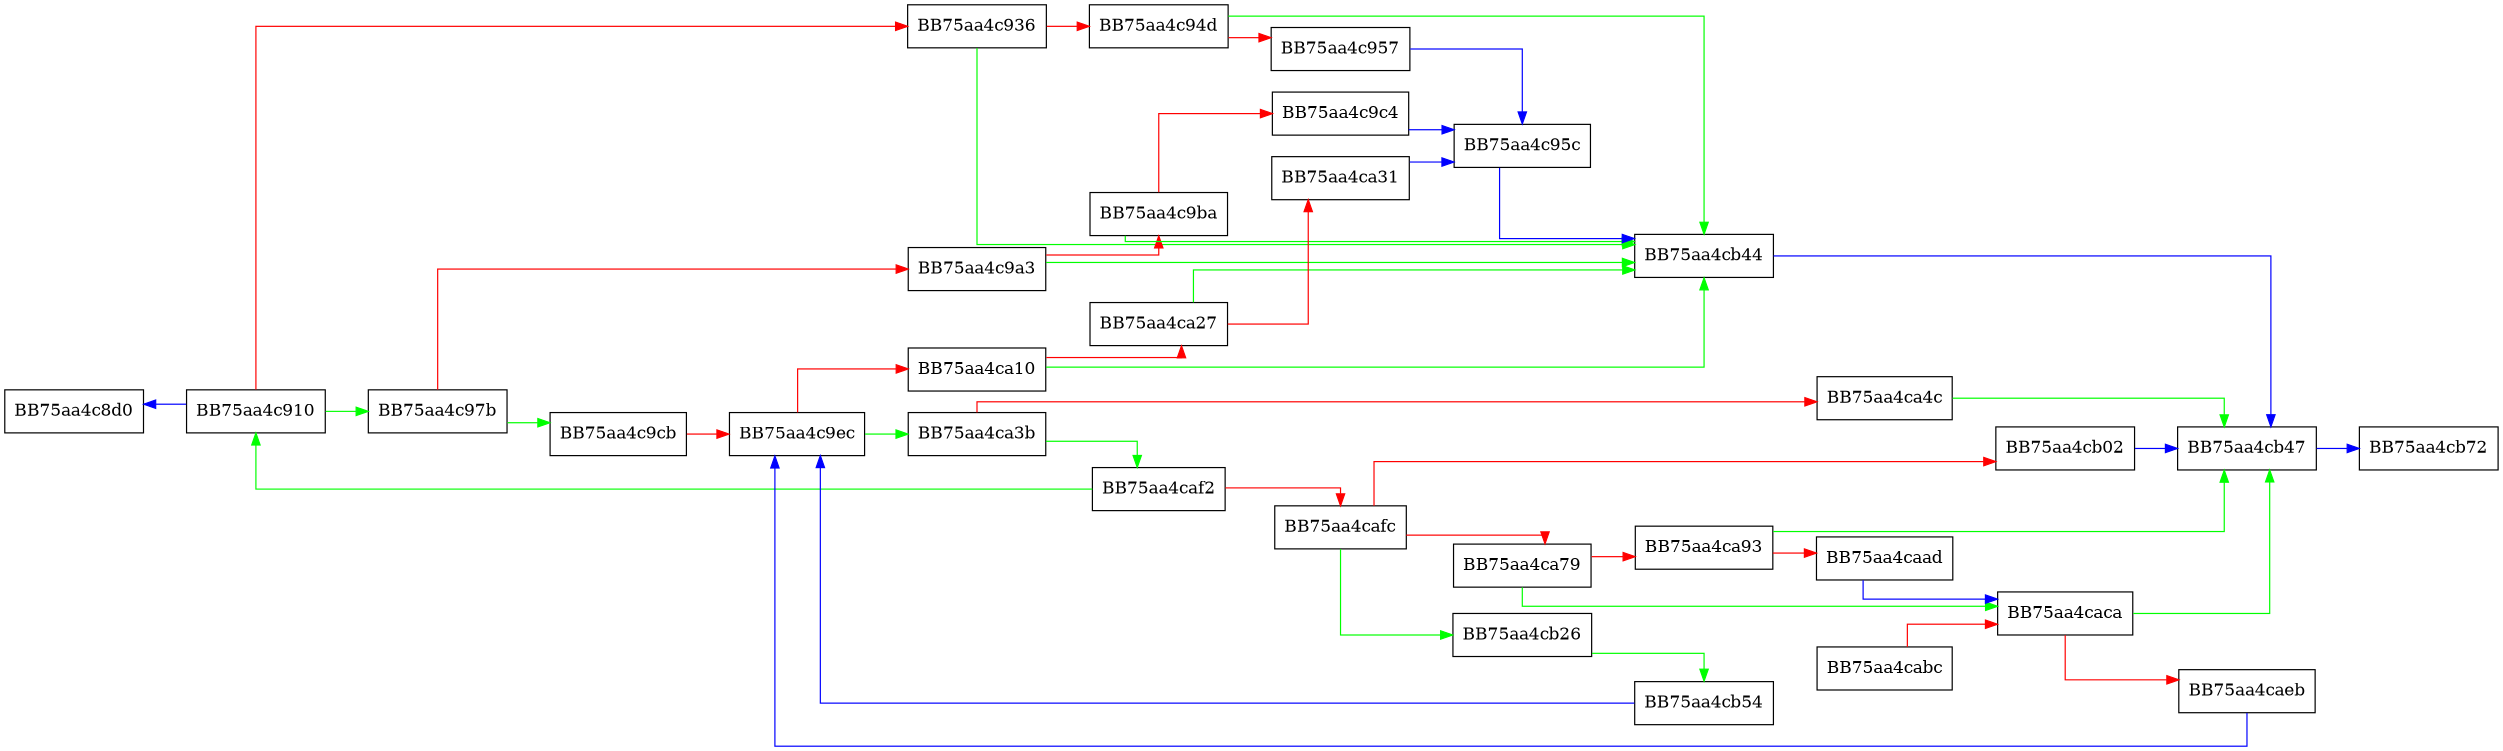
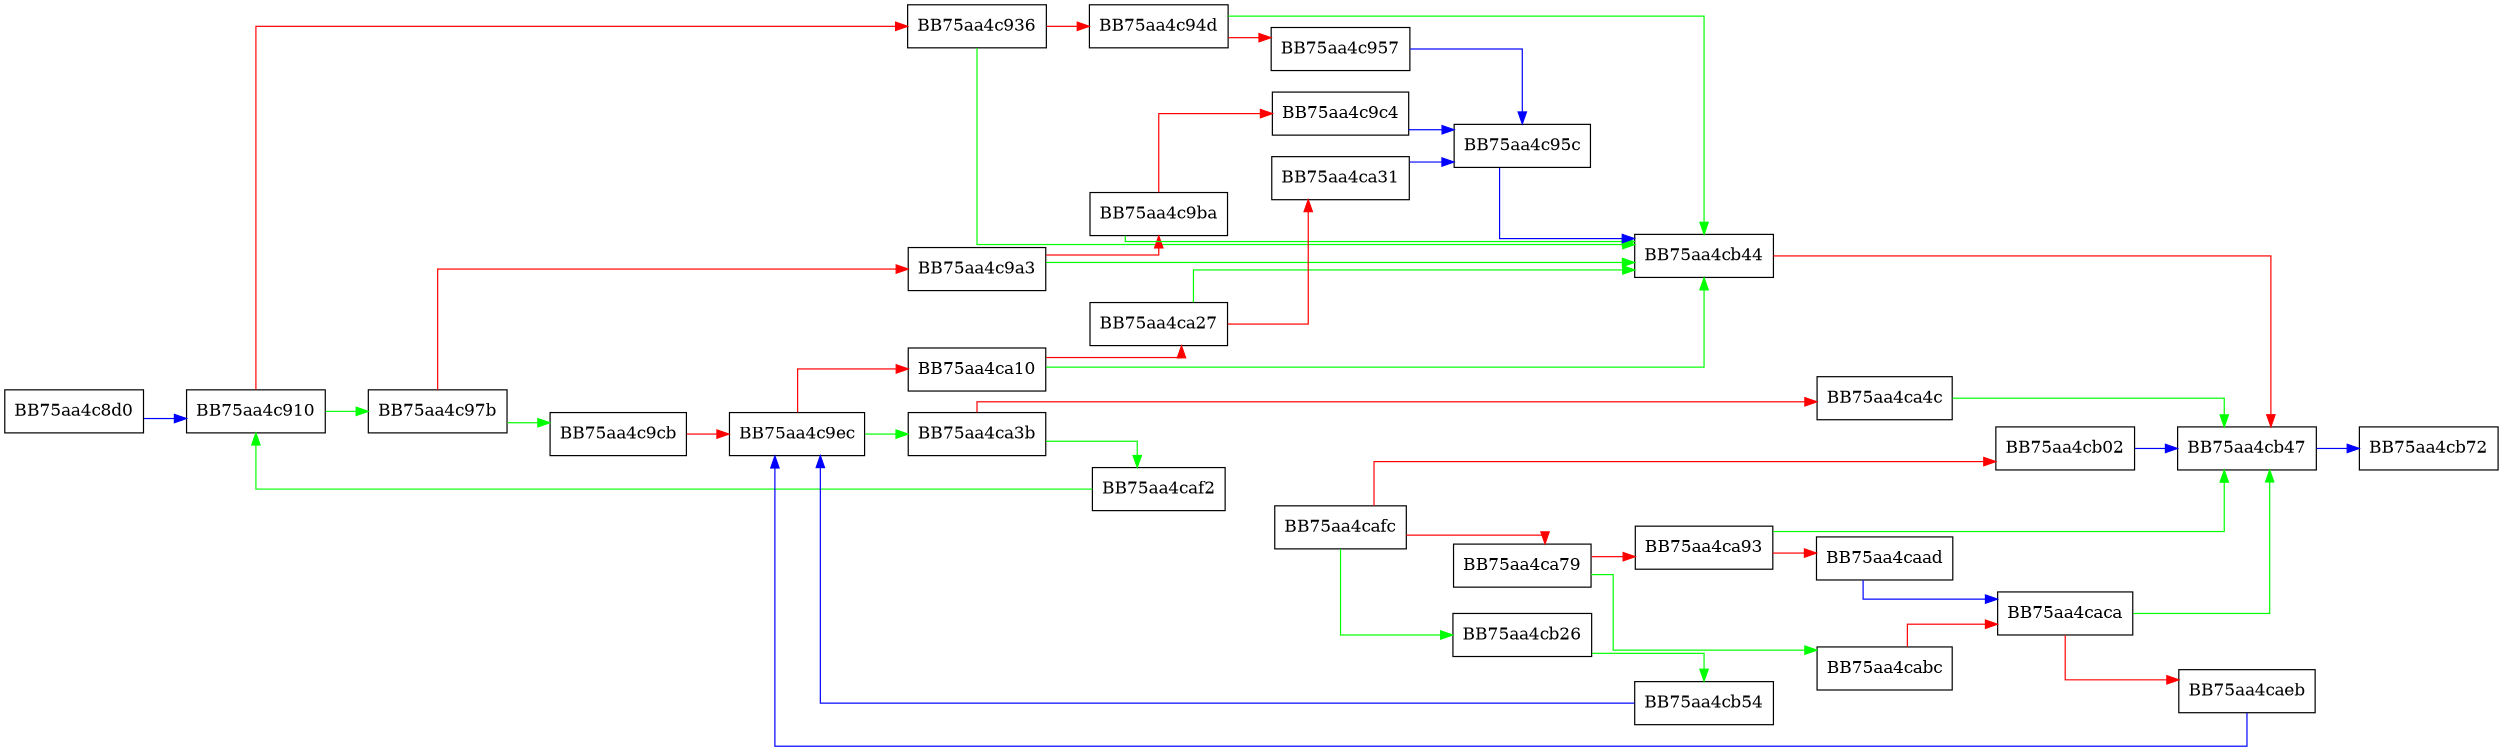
edge "BB75aa4cb44" -> "BB75aa4cb47": color blue -> red
edge "BB75aa4c910" -> "BB75aa4c8d0": reversed
edge "BB75aa4caf2" -> "BB75aa4cafc": removed
edge "BB75aa4ca79" -> "BB75aa4caca": now "BB75aa4ca79" -> "BB75aa4cabc"
